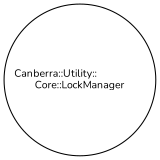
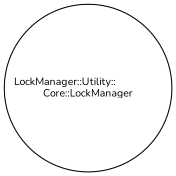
node "Canberra::Utility:: Core::LockManager": label "Canberra::Utility:: Core::LockManager" -> "LockManager::Utility:: Core::LockManager"
